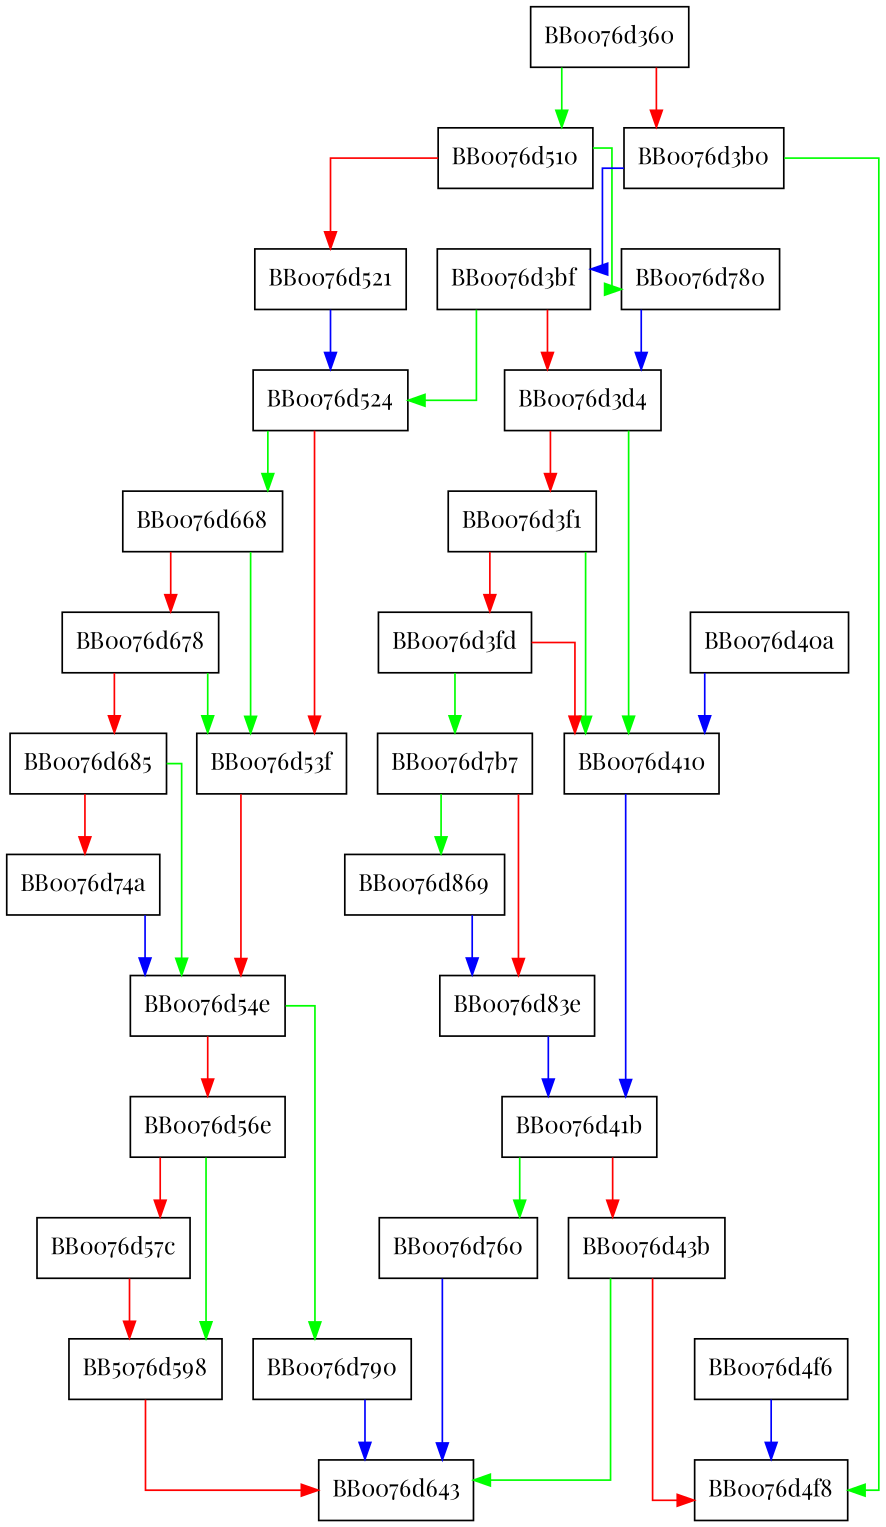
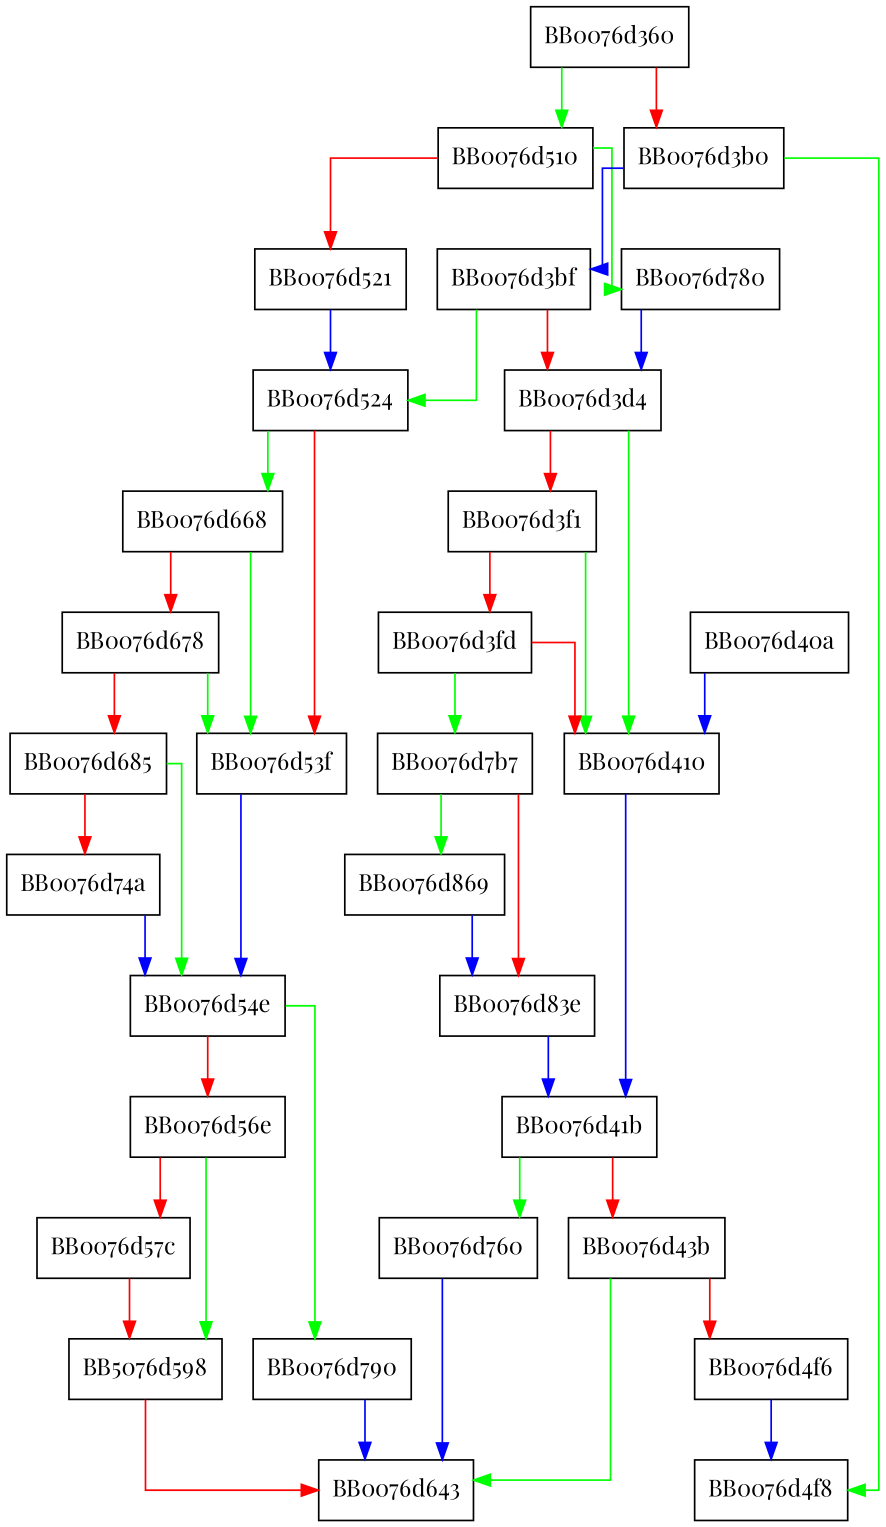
edge "BB0076d53f" -> "BB0076d54e": color red -> blue
edge "BB0076d43b" -> "BB0076d4f8": now "BB0076d43b" -> "BB0076d4f6"
